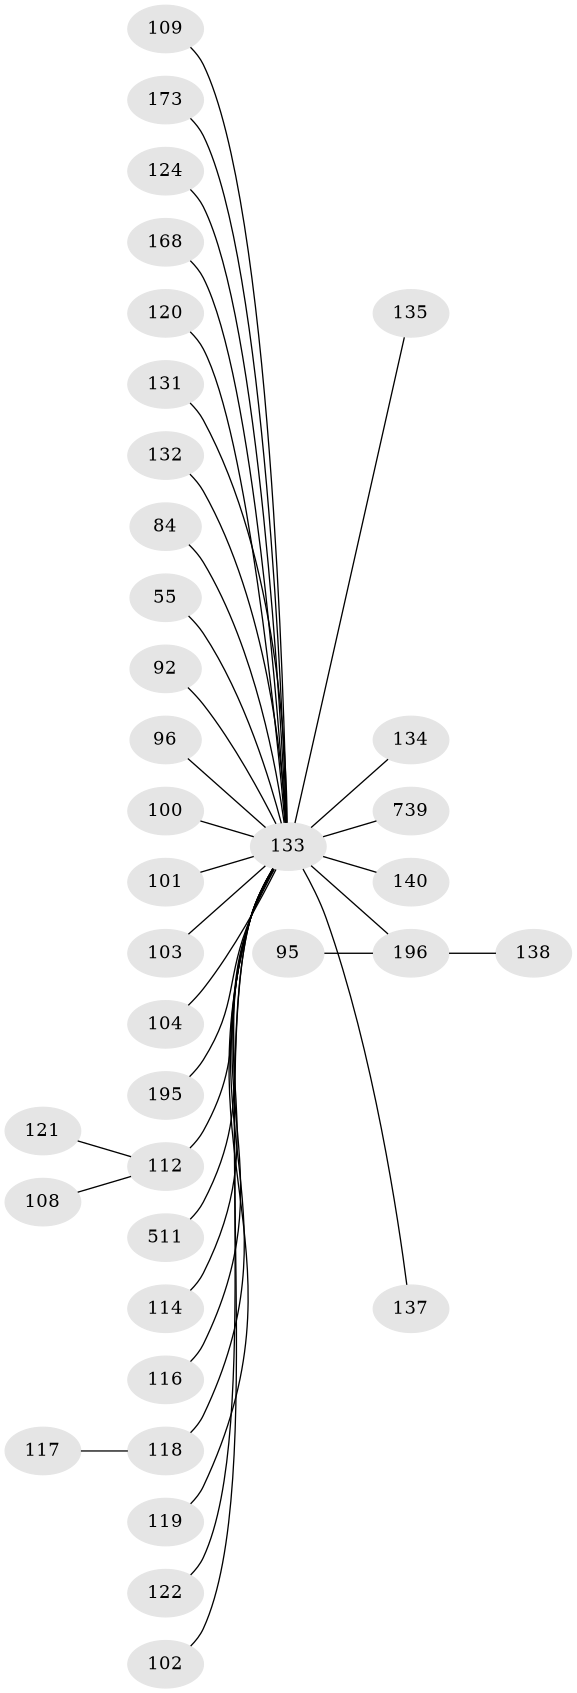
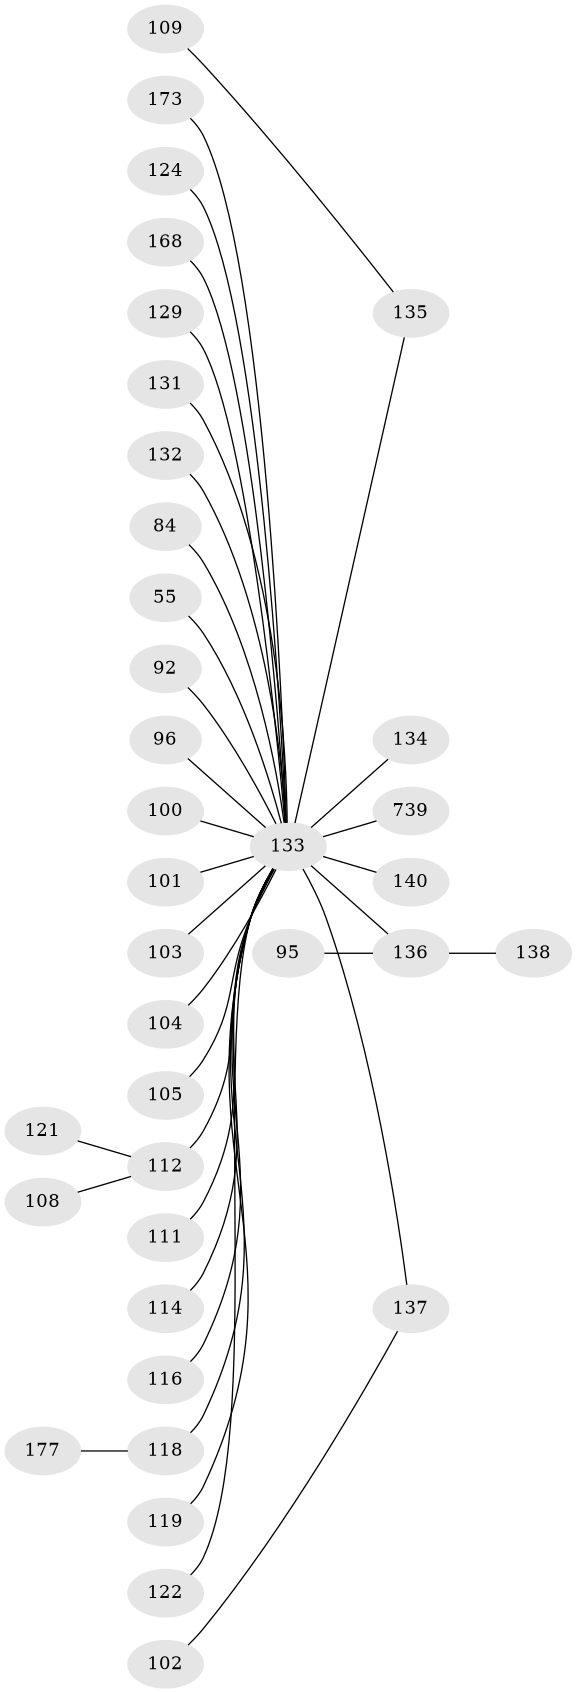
node "120": label "120" -> "129"
edge "109" -- "133": now "109" -- "135"
node "196": label "196" -> "136"
node "195": label "195" -> "105"
node "511": label "511" -> "111"
edge "133" -- "102": now "137" -- "102"
node "117": label "117" -> "177"
